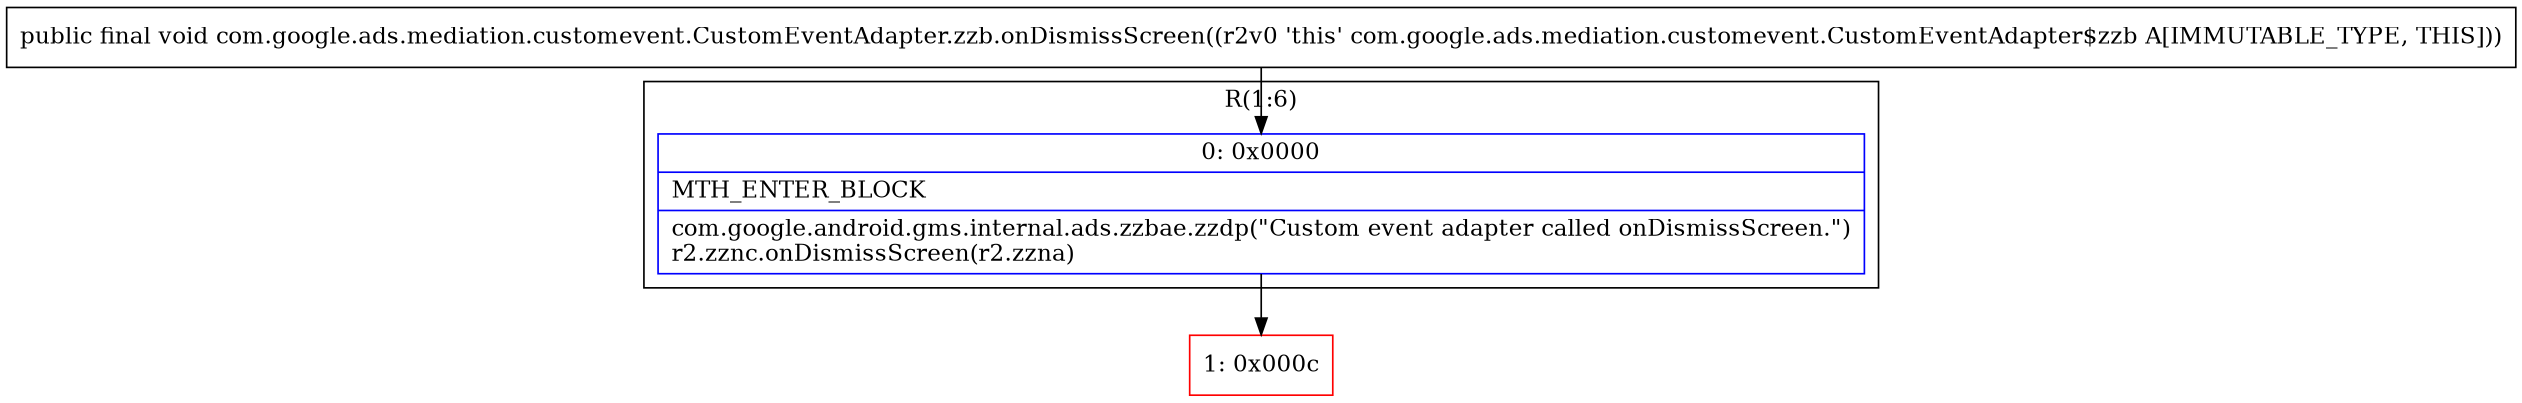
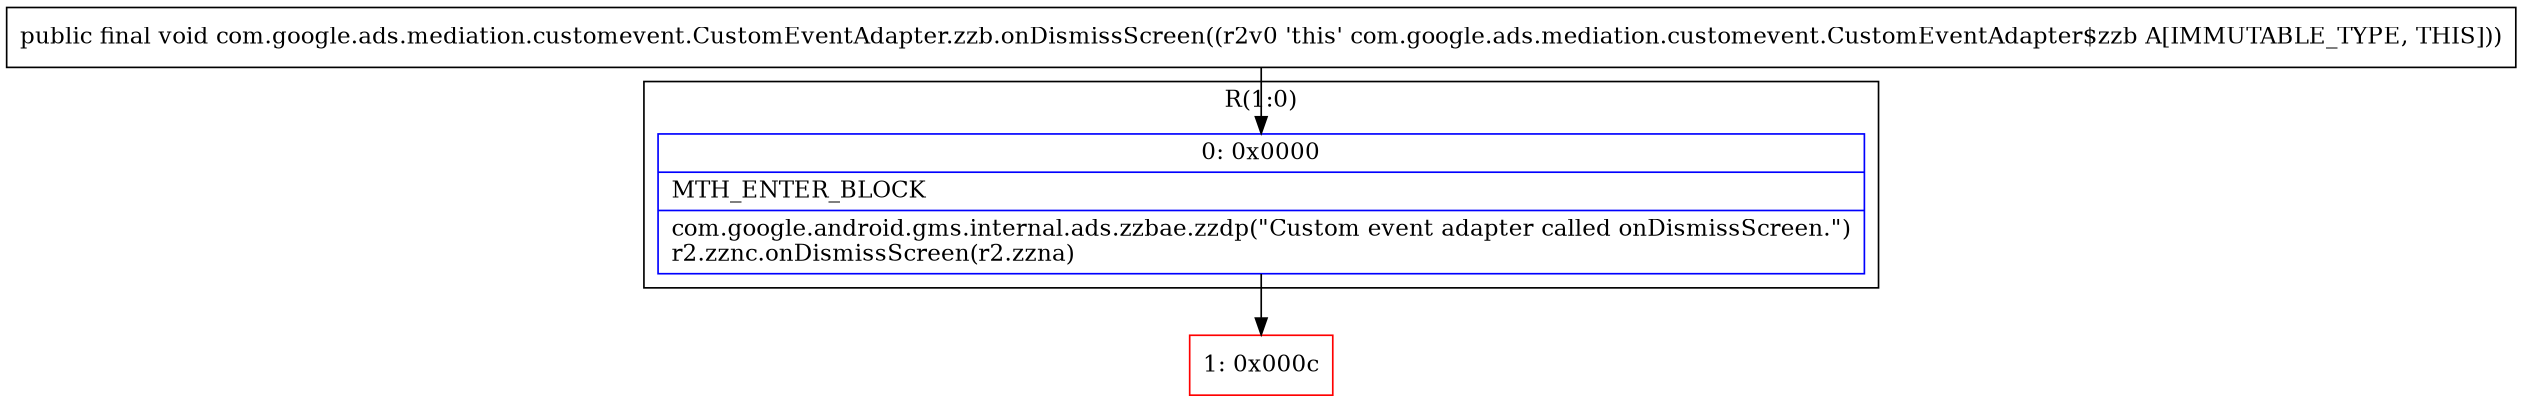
cluster "R(1:6)": label "R(1:6)" -> "R(1:0)"
